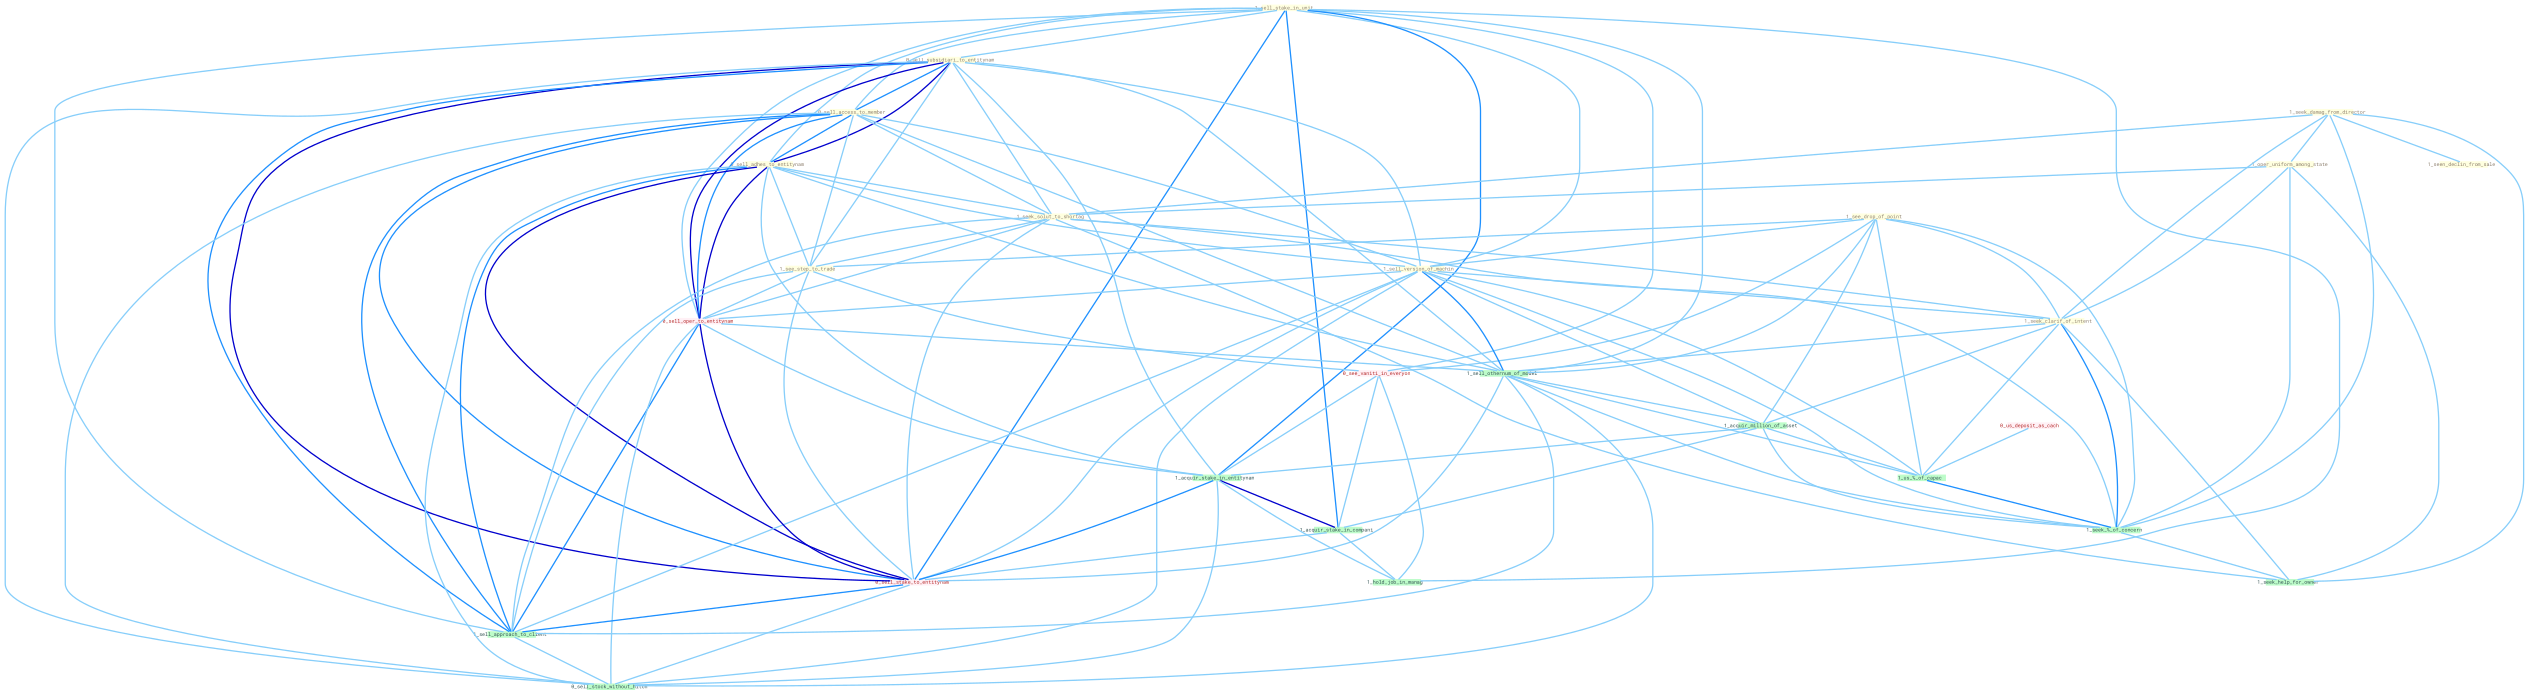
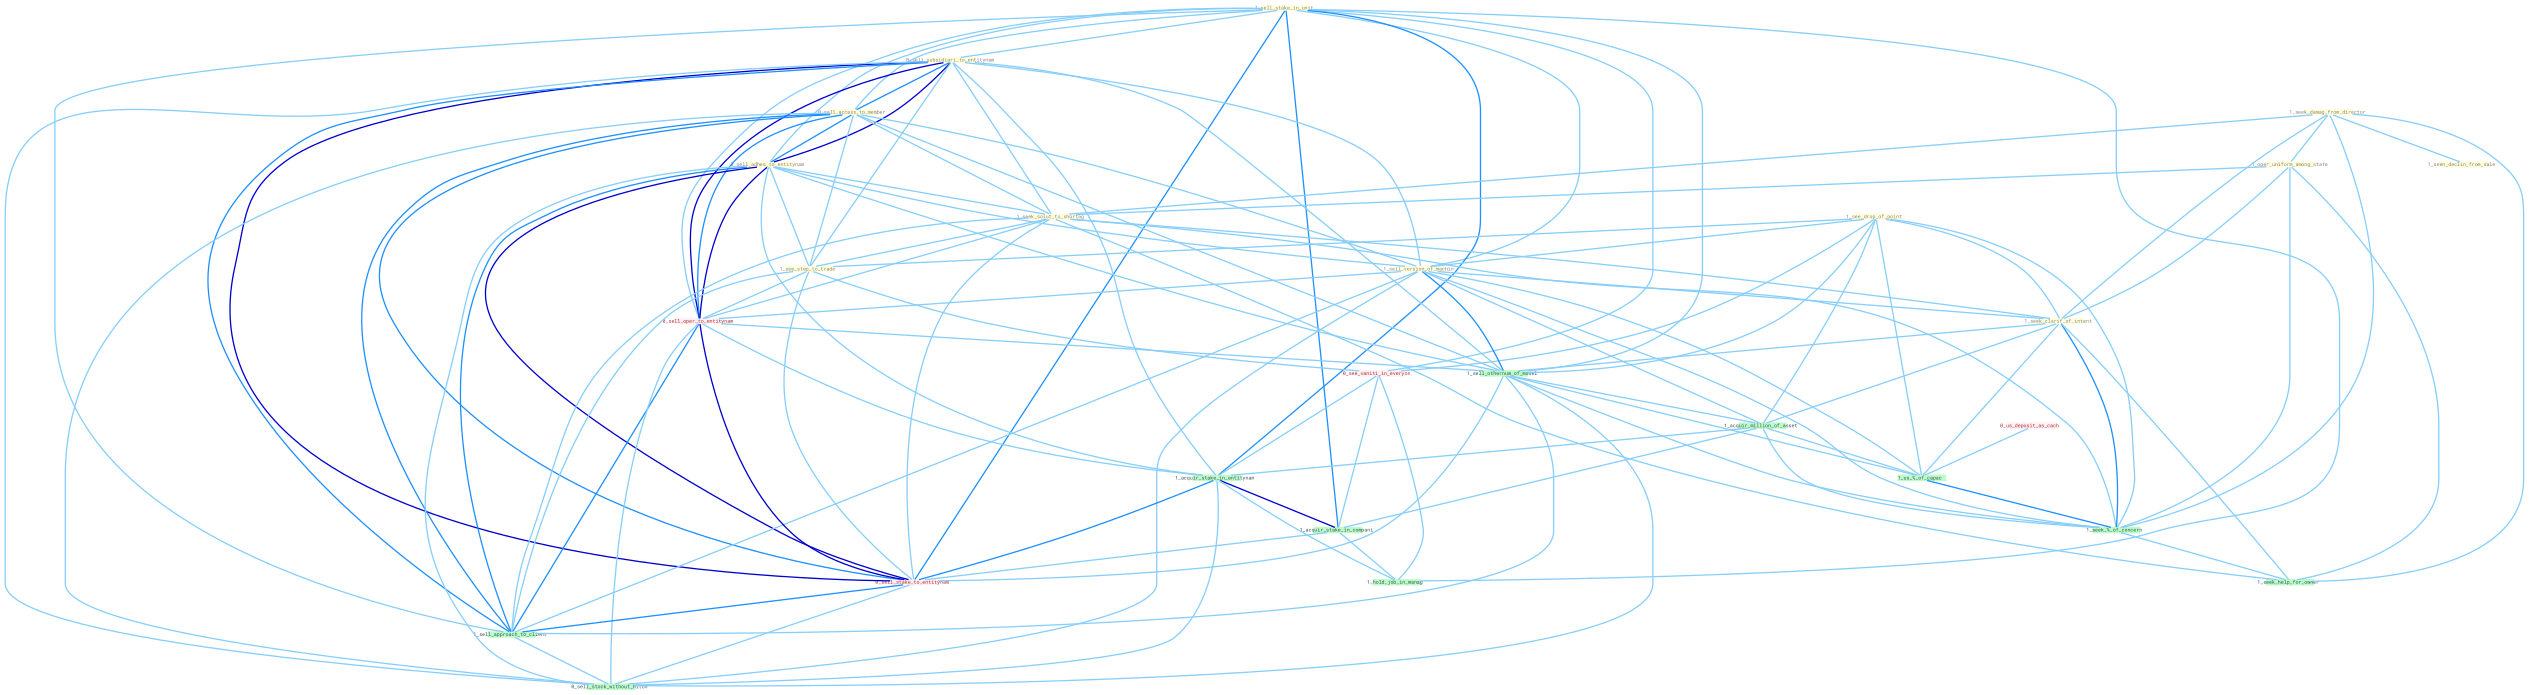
edge "1_sell_version_of_machin" -- "0_sell_stake_to_entitynam": removed
